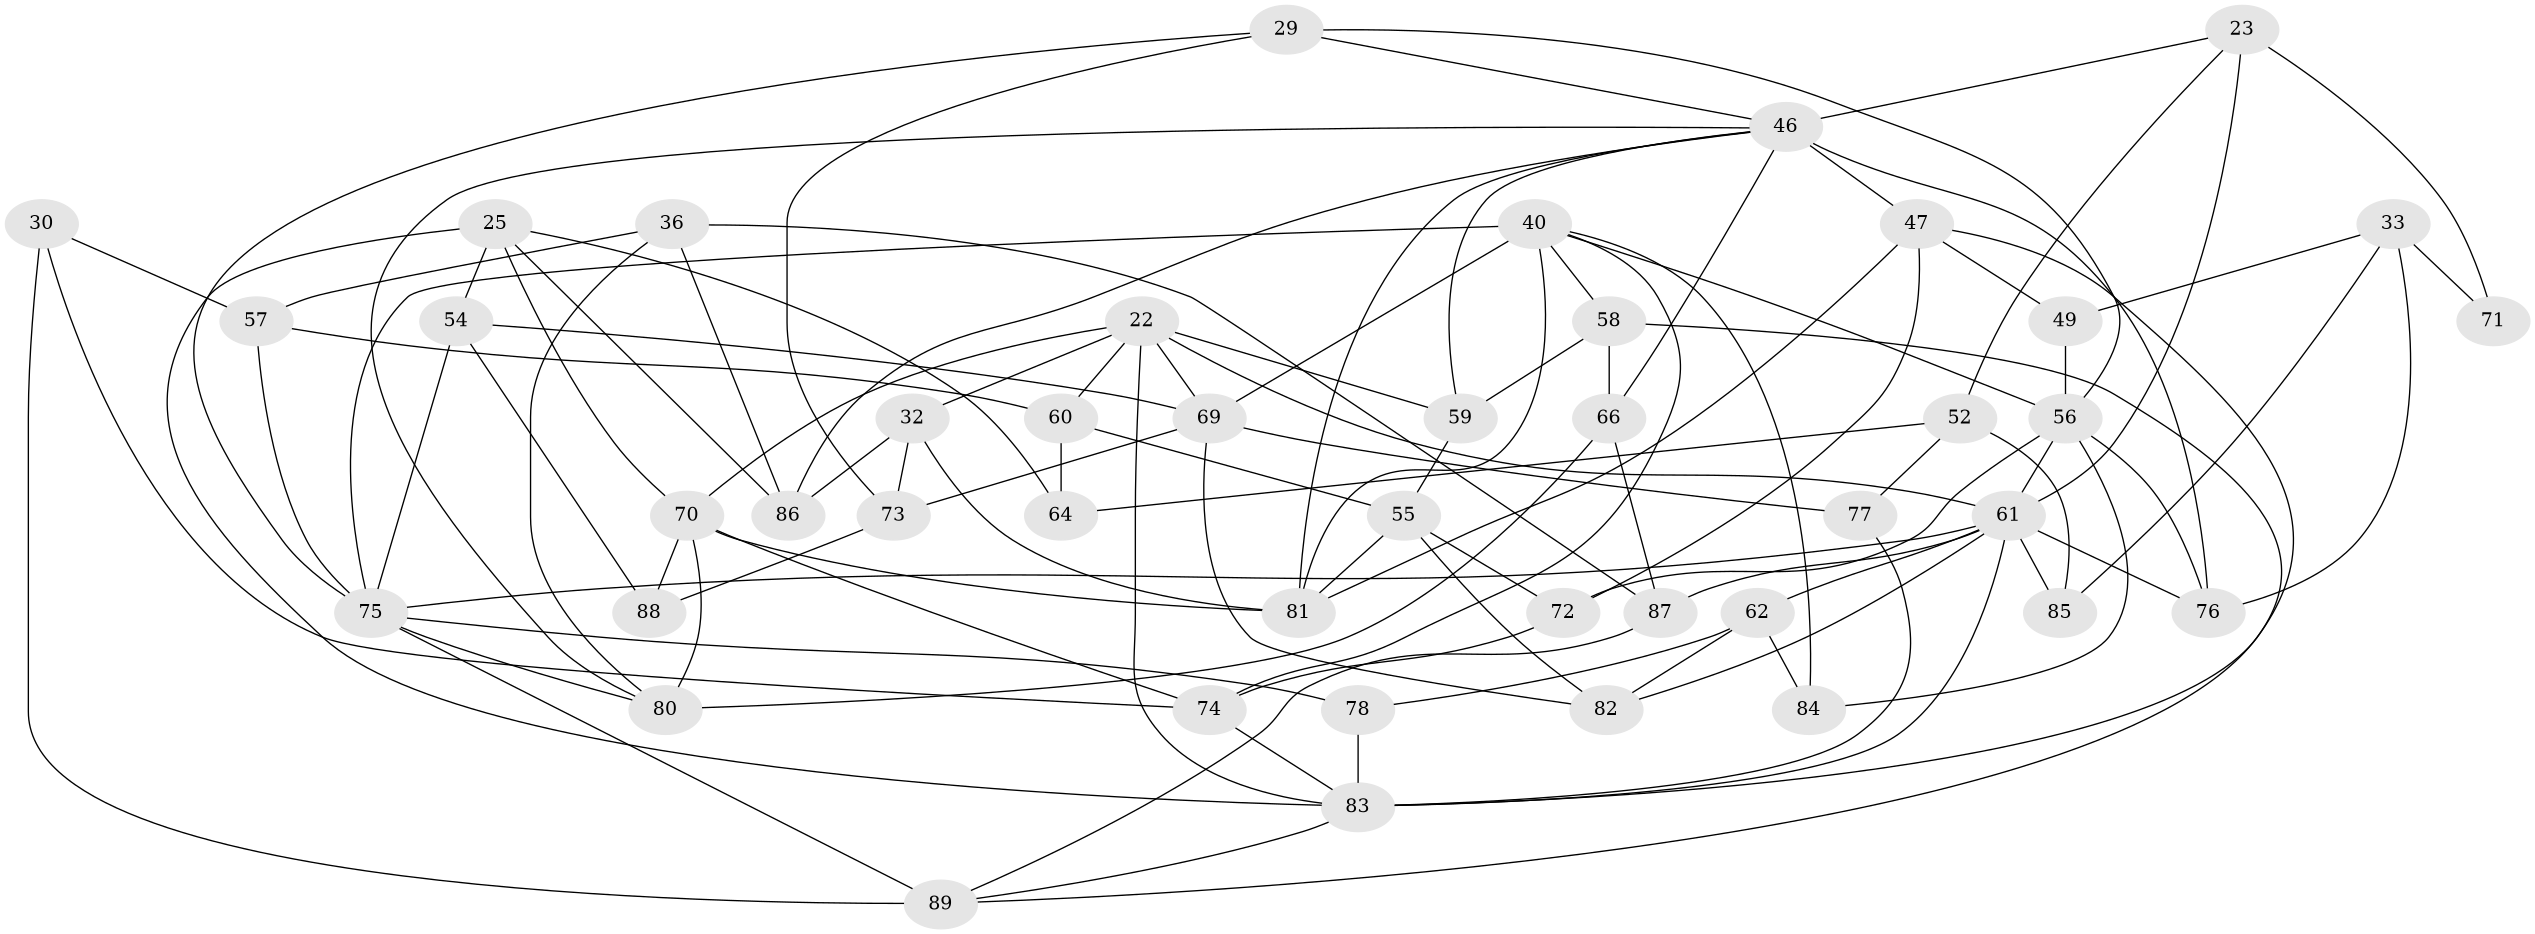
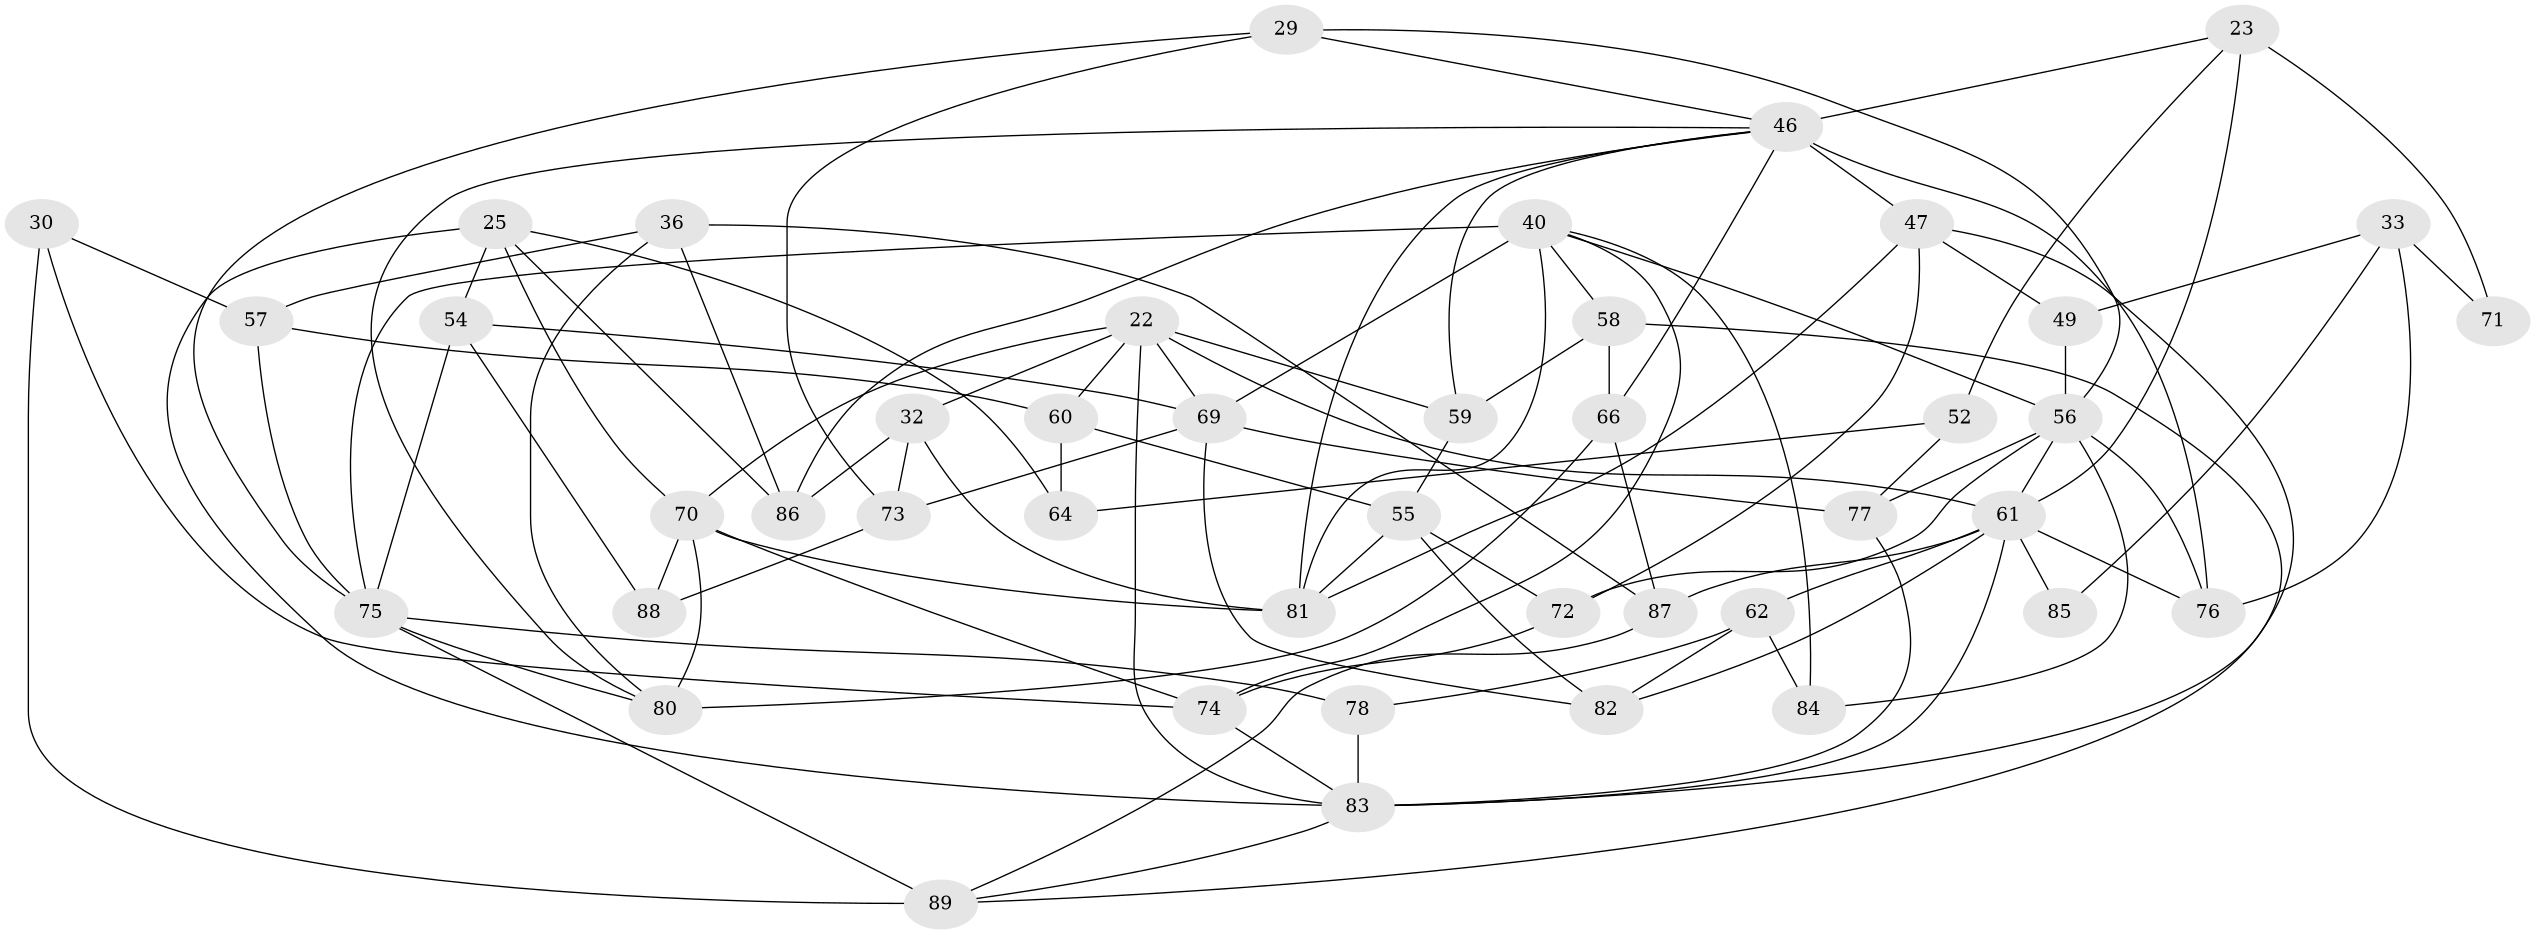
edge "56" -- "77": added
edge "52" -- "85": removed
edge "61" -- "75": removed
